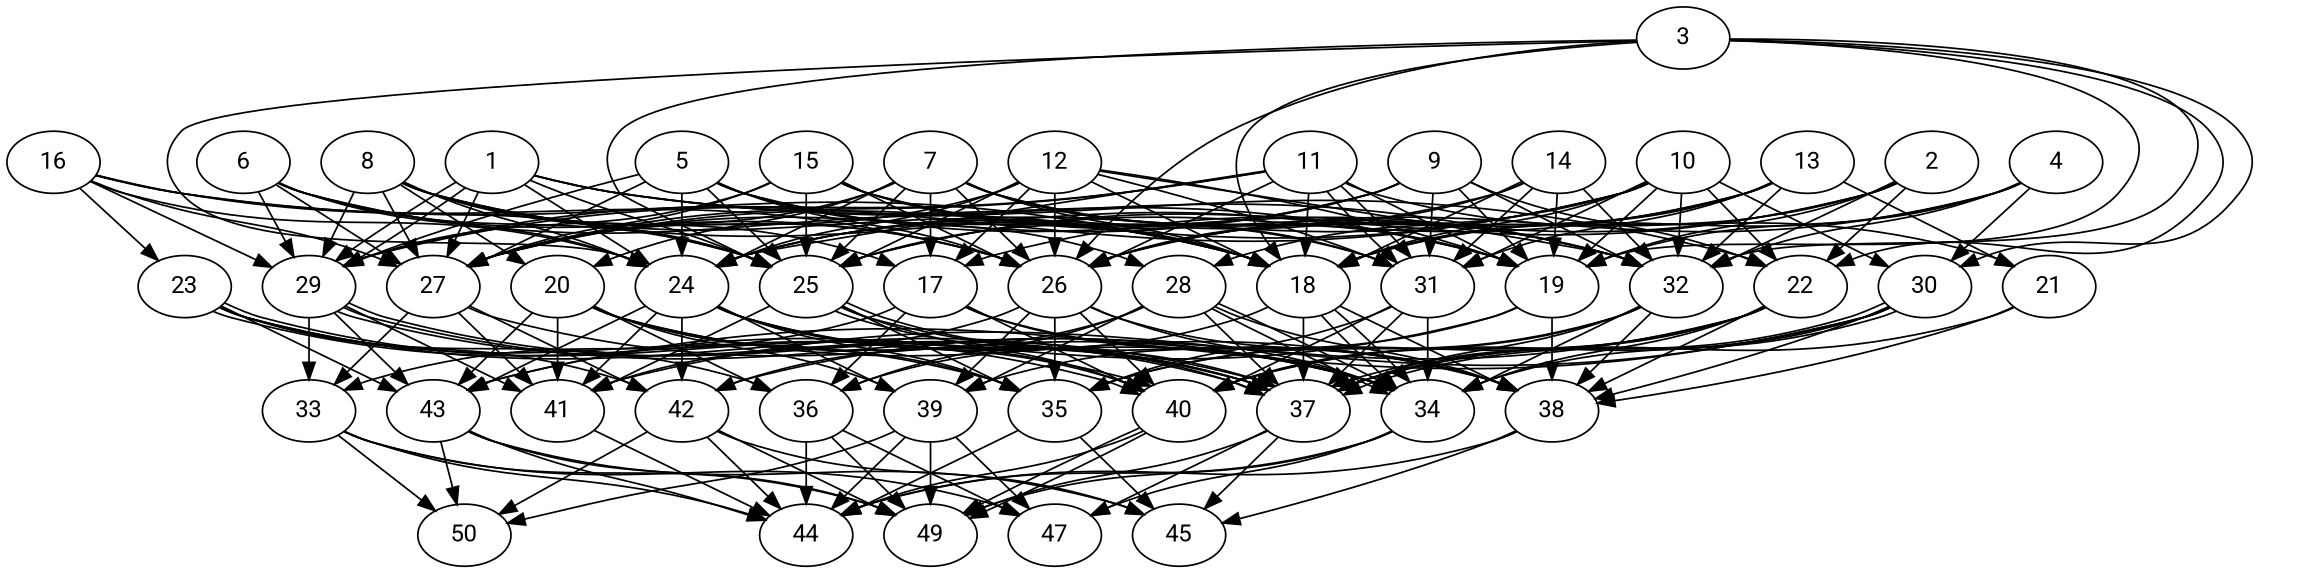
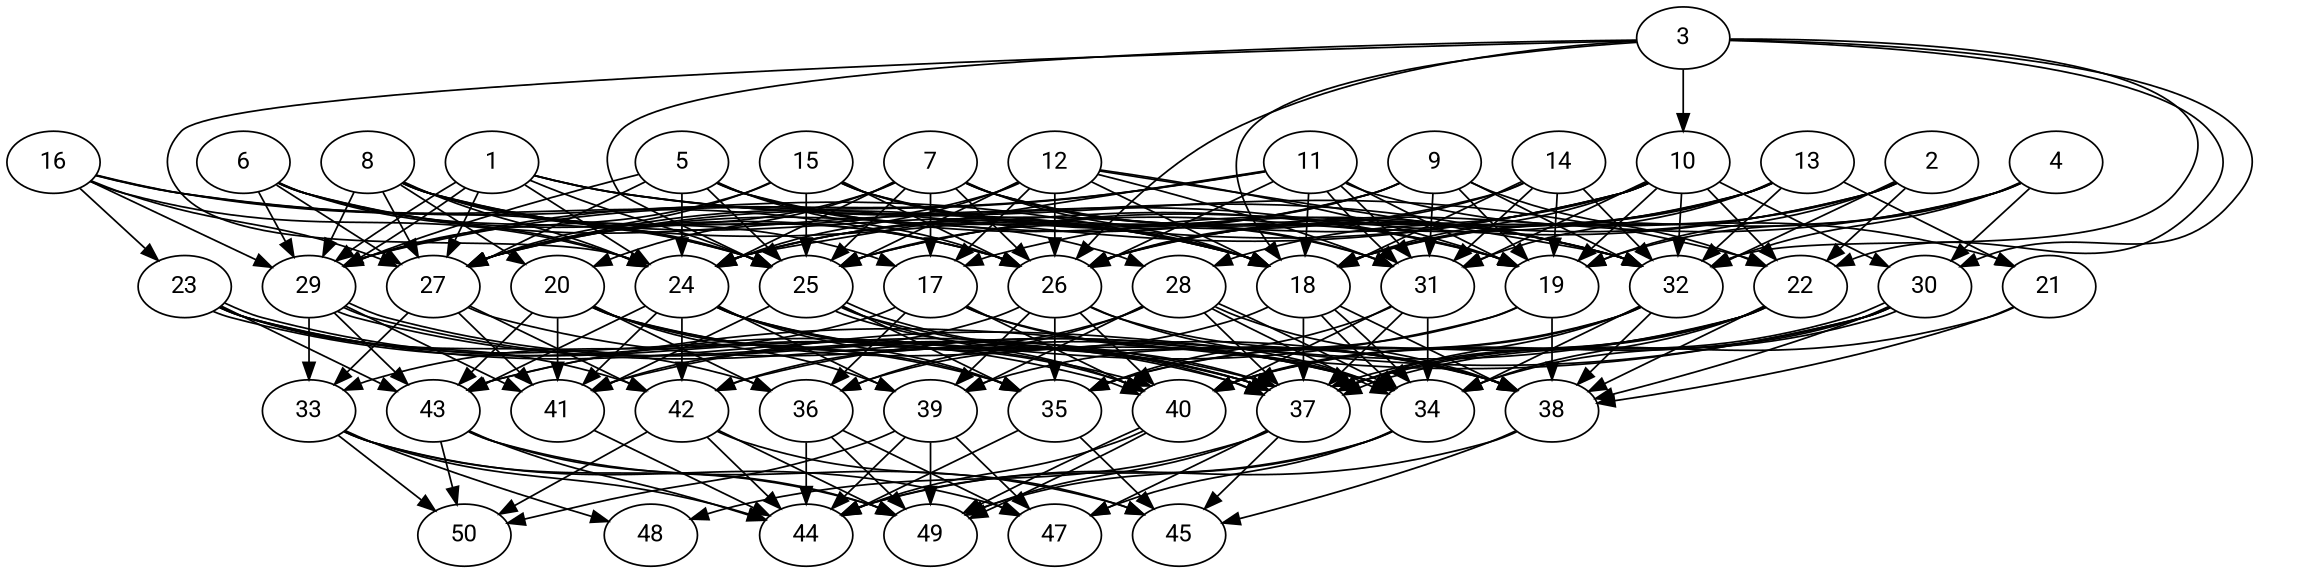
edge "3" -> "19": now "3" -> "10"
node "48": added
